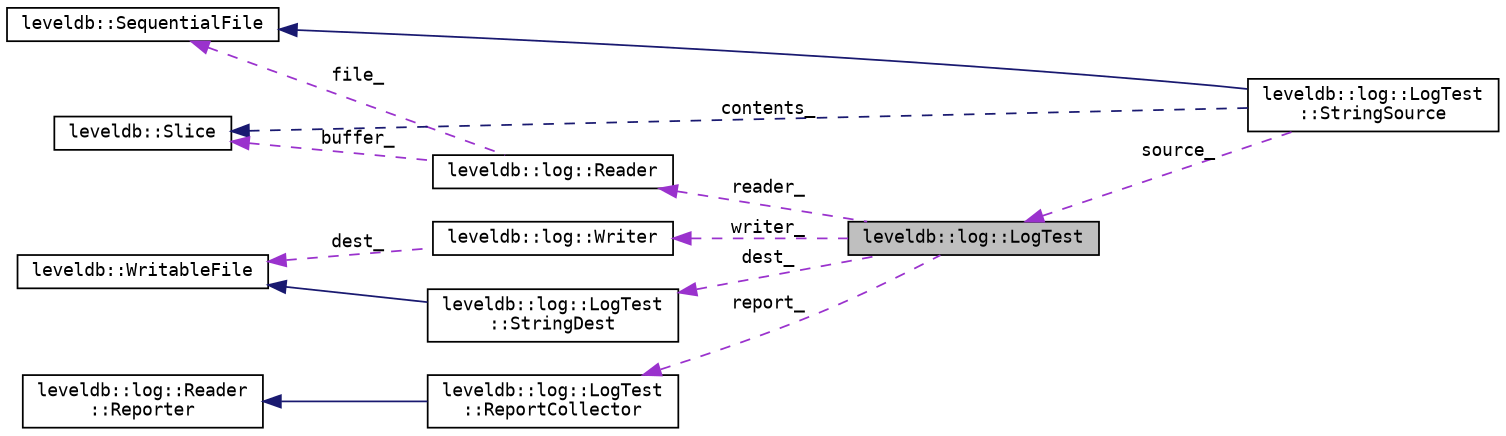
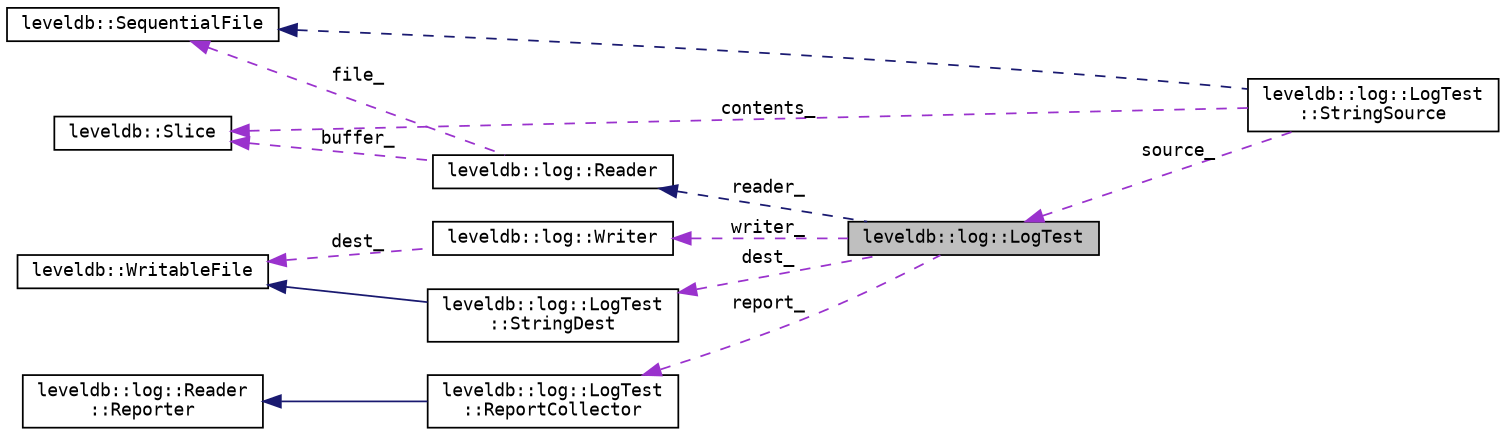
edge "leveldb::log::LogTest ::StringSource" -> "leveldb::SequentialFile": style solid -> dashed
edge "leveldb::log::LogTest ::StringSource" -> "leveldb::Slice": color midnightblue -> darkorchid3
edge "leveldb::log::LogTest" -> "leveldb::log::Reader": color darkorchid3 -> midnightblue
